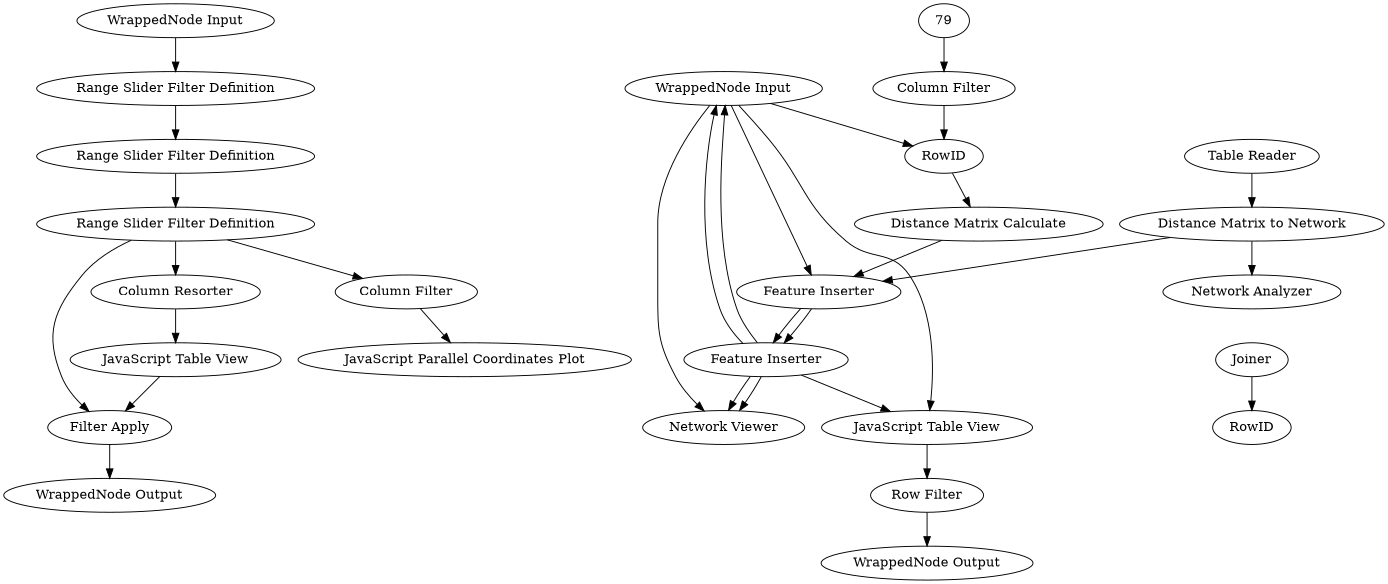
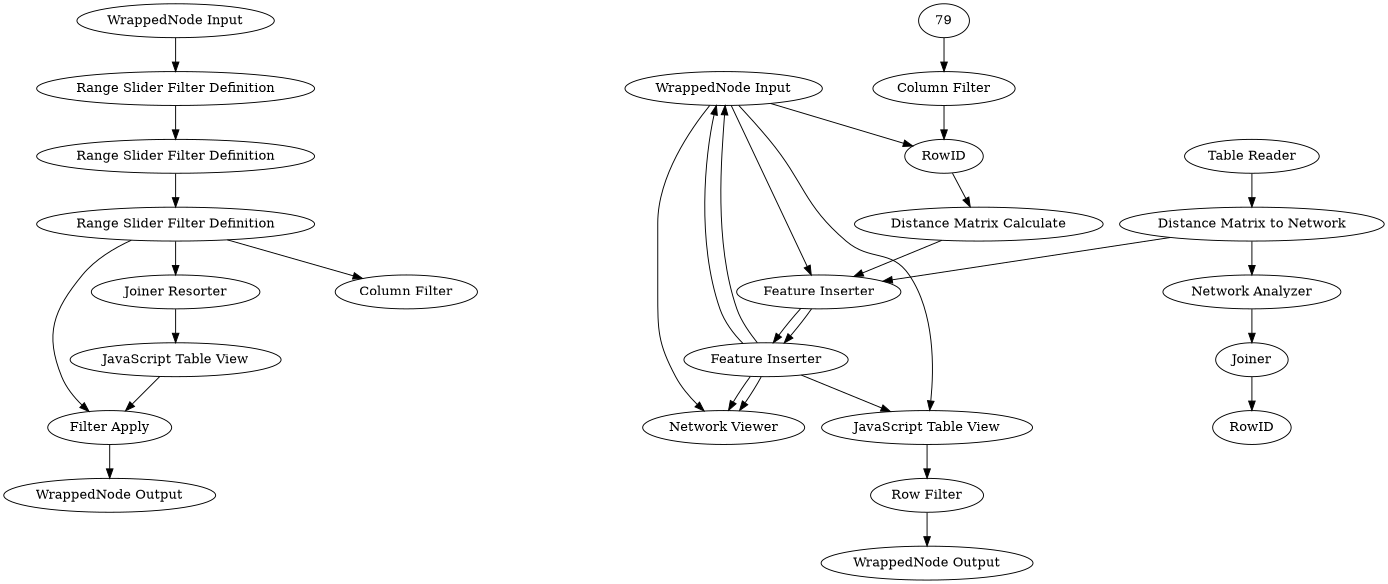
node "Column Resorter": label "Column Resorter" -> "Joiner Resorter"
edge "Network Analyzer" -> "Joiner": added
node "JavaScript Parallel Coordinates Plot": removed
